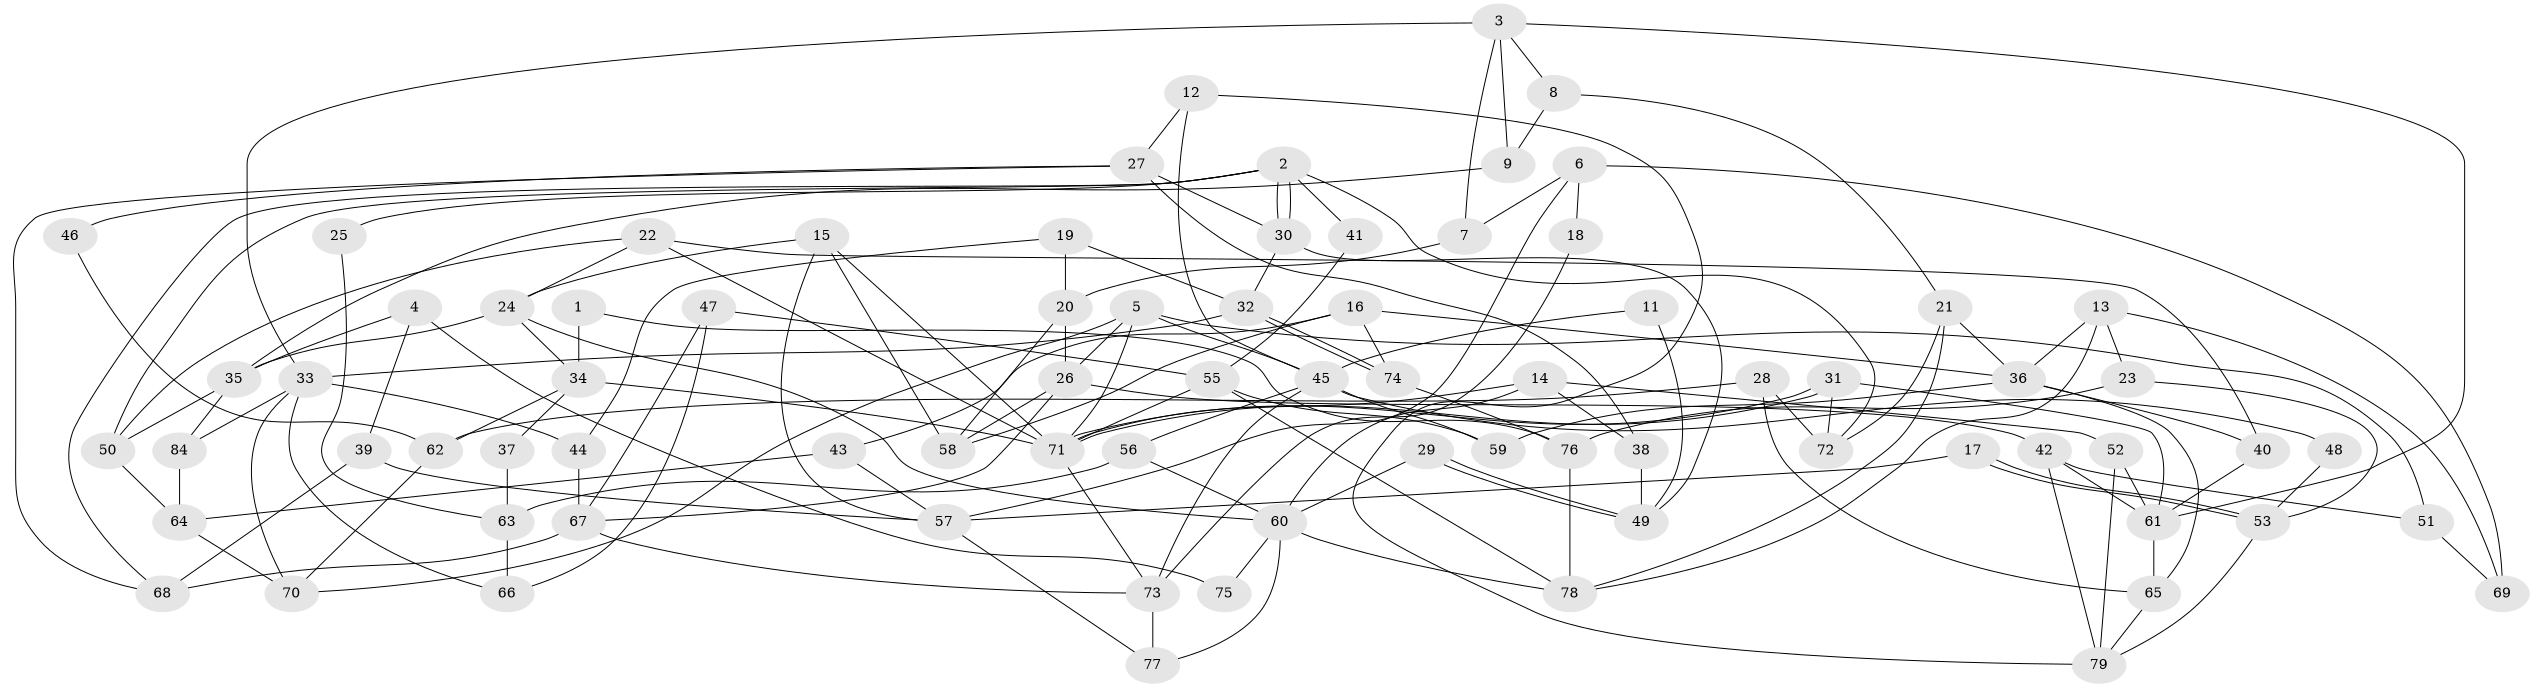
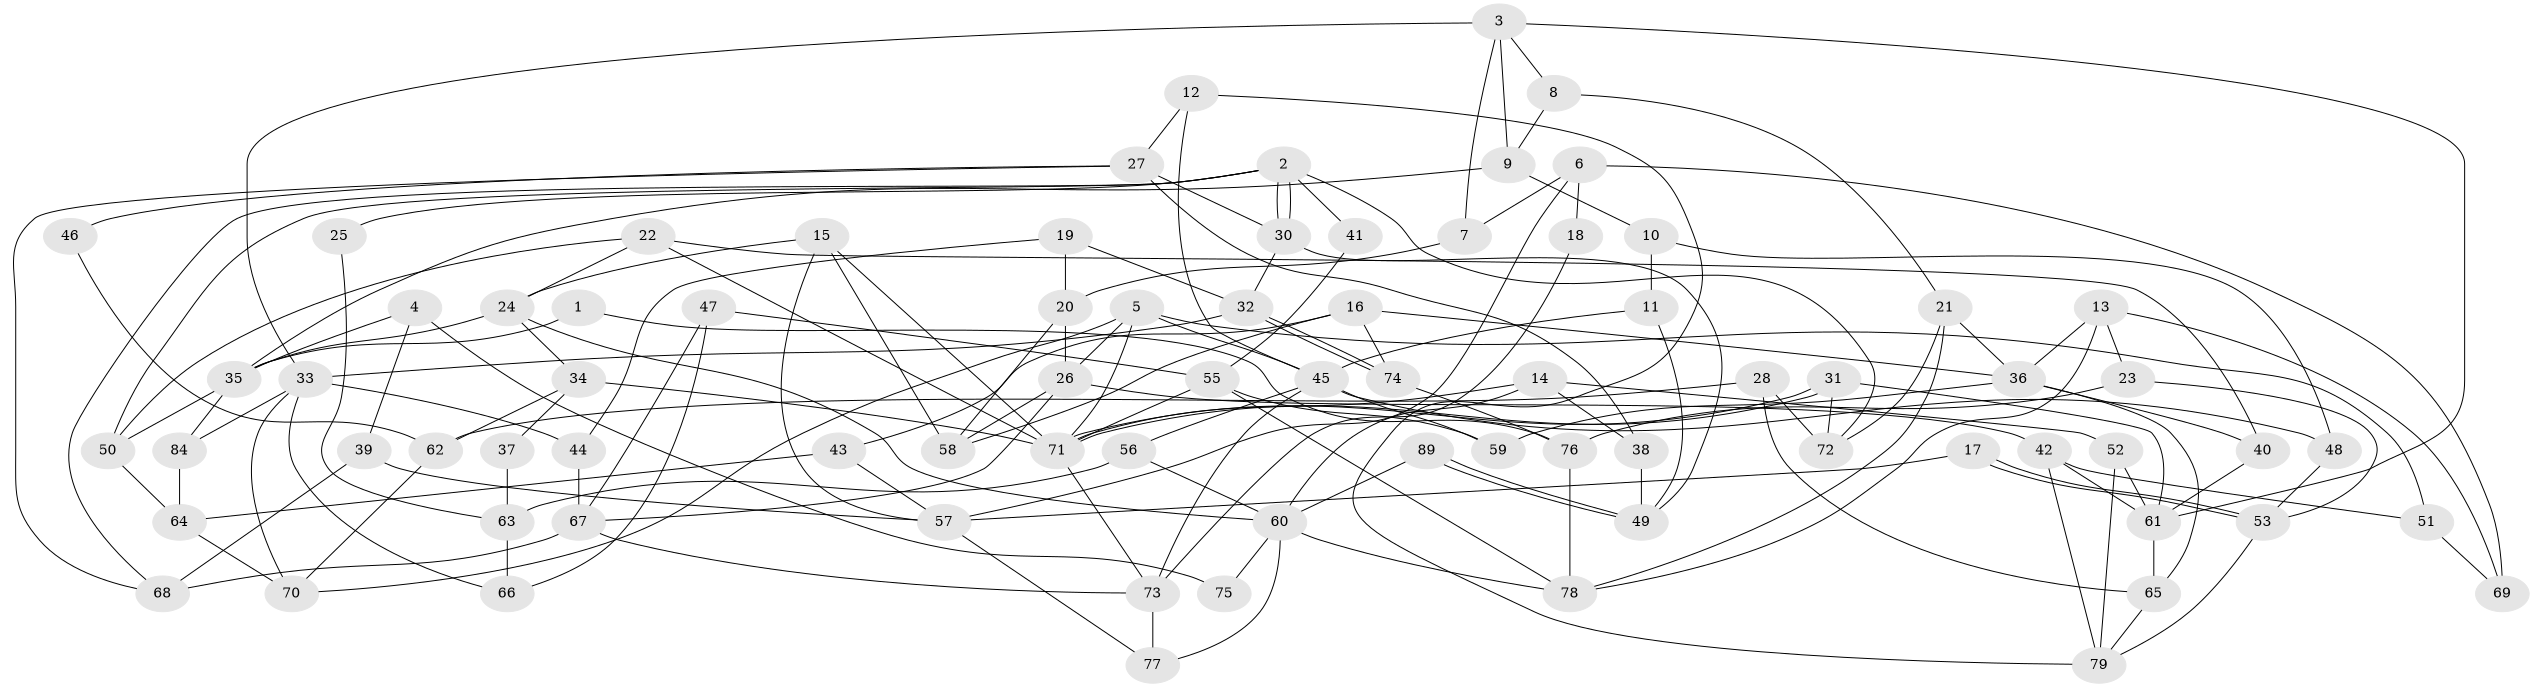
node "10": added
edge "1" -- "34": now "1" -- "35"
node "29": label "29" -> "89"
